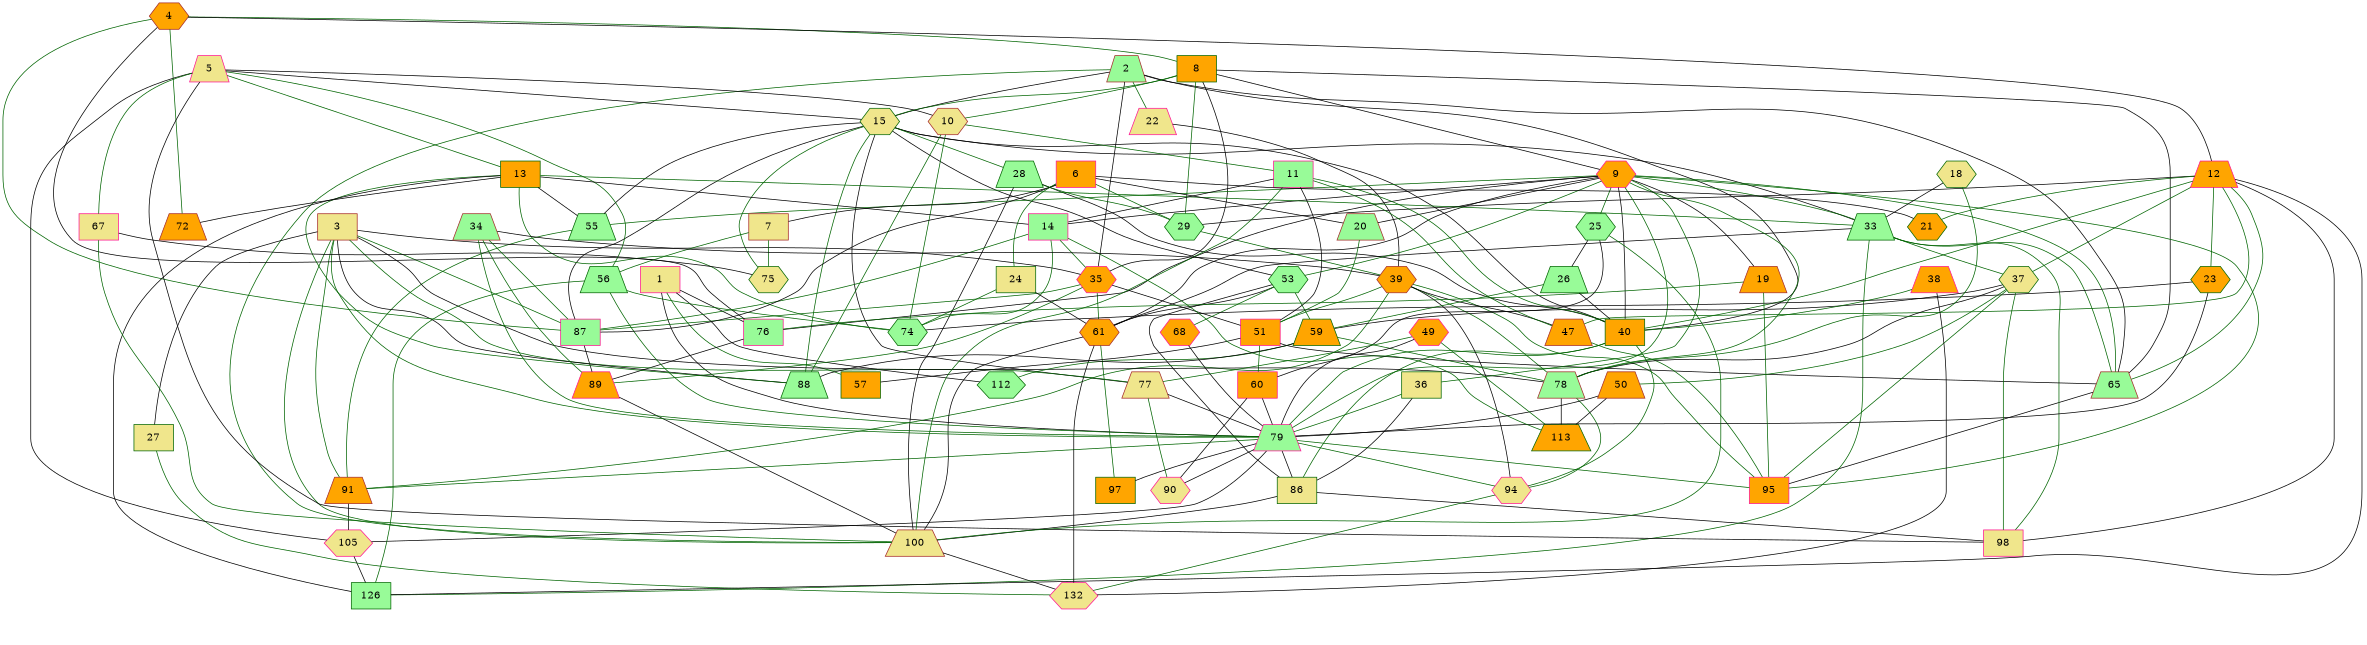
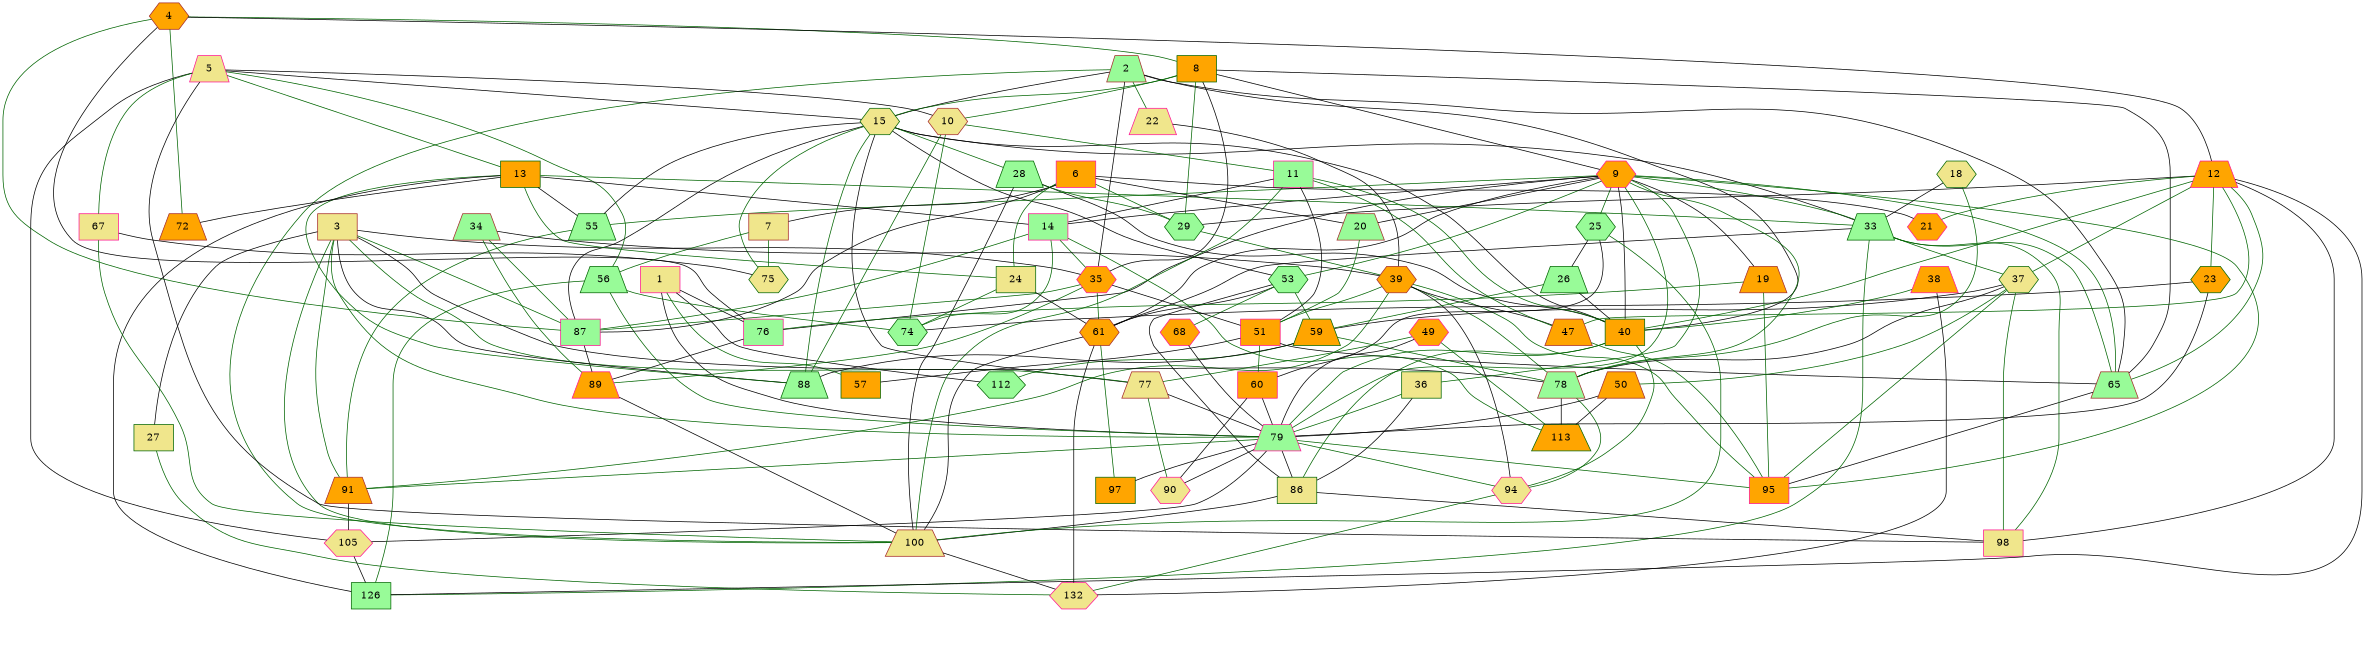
node "21": color darkgreen -> deeppink
edge "13" -- "74": now "13" -- "24"
edge "34" -- "79": removed
